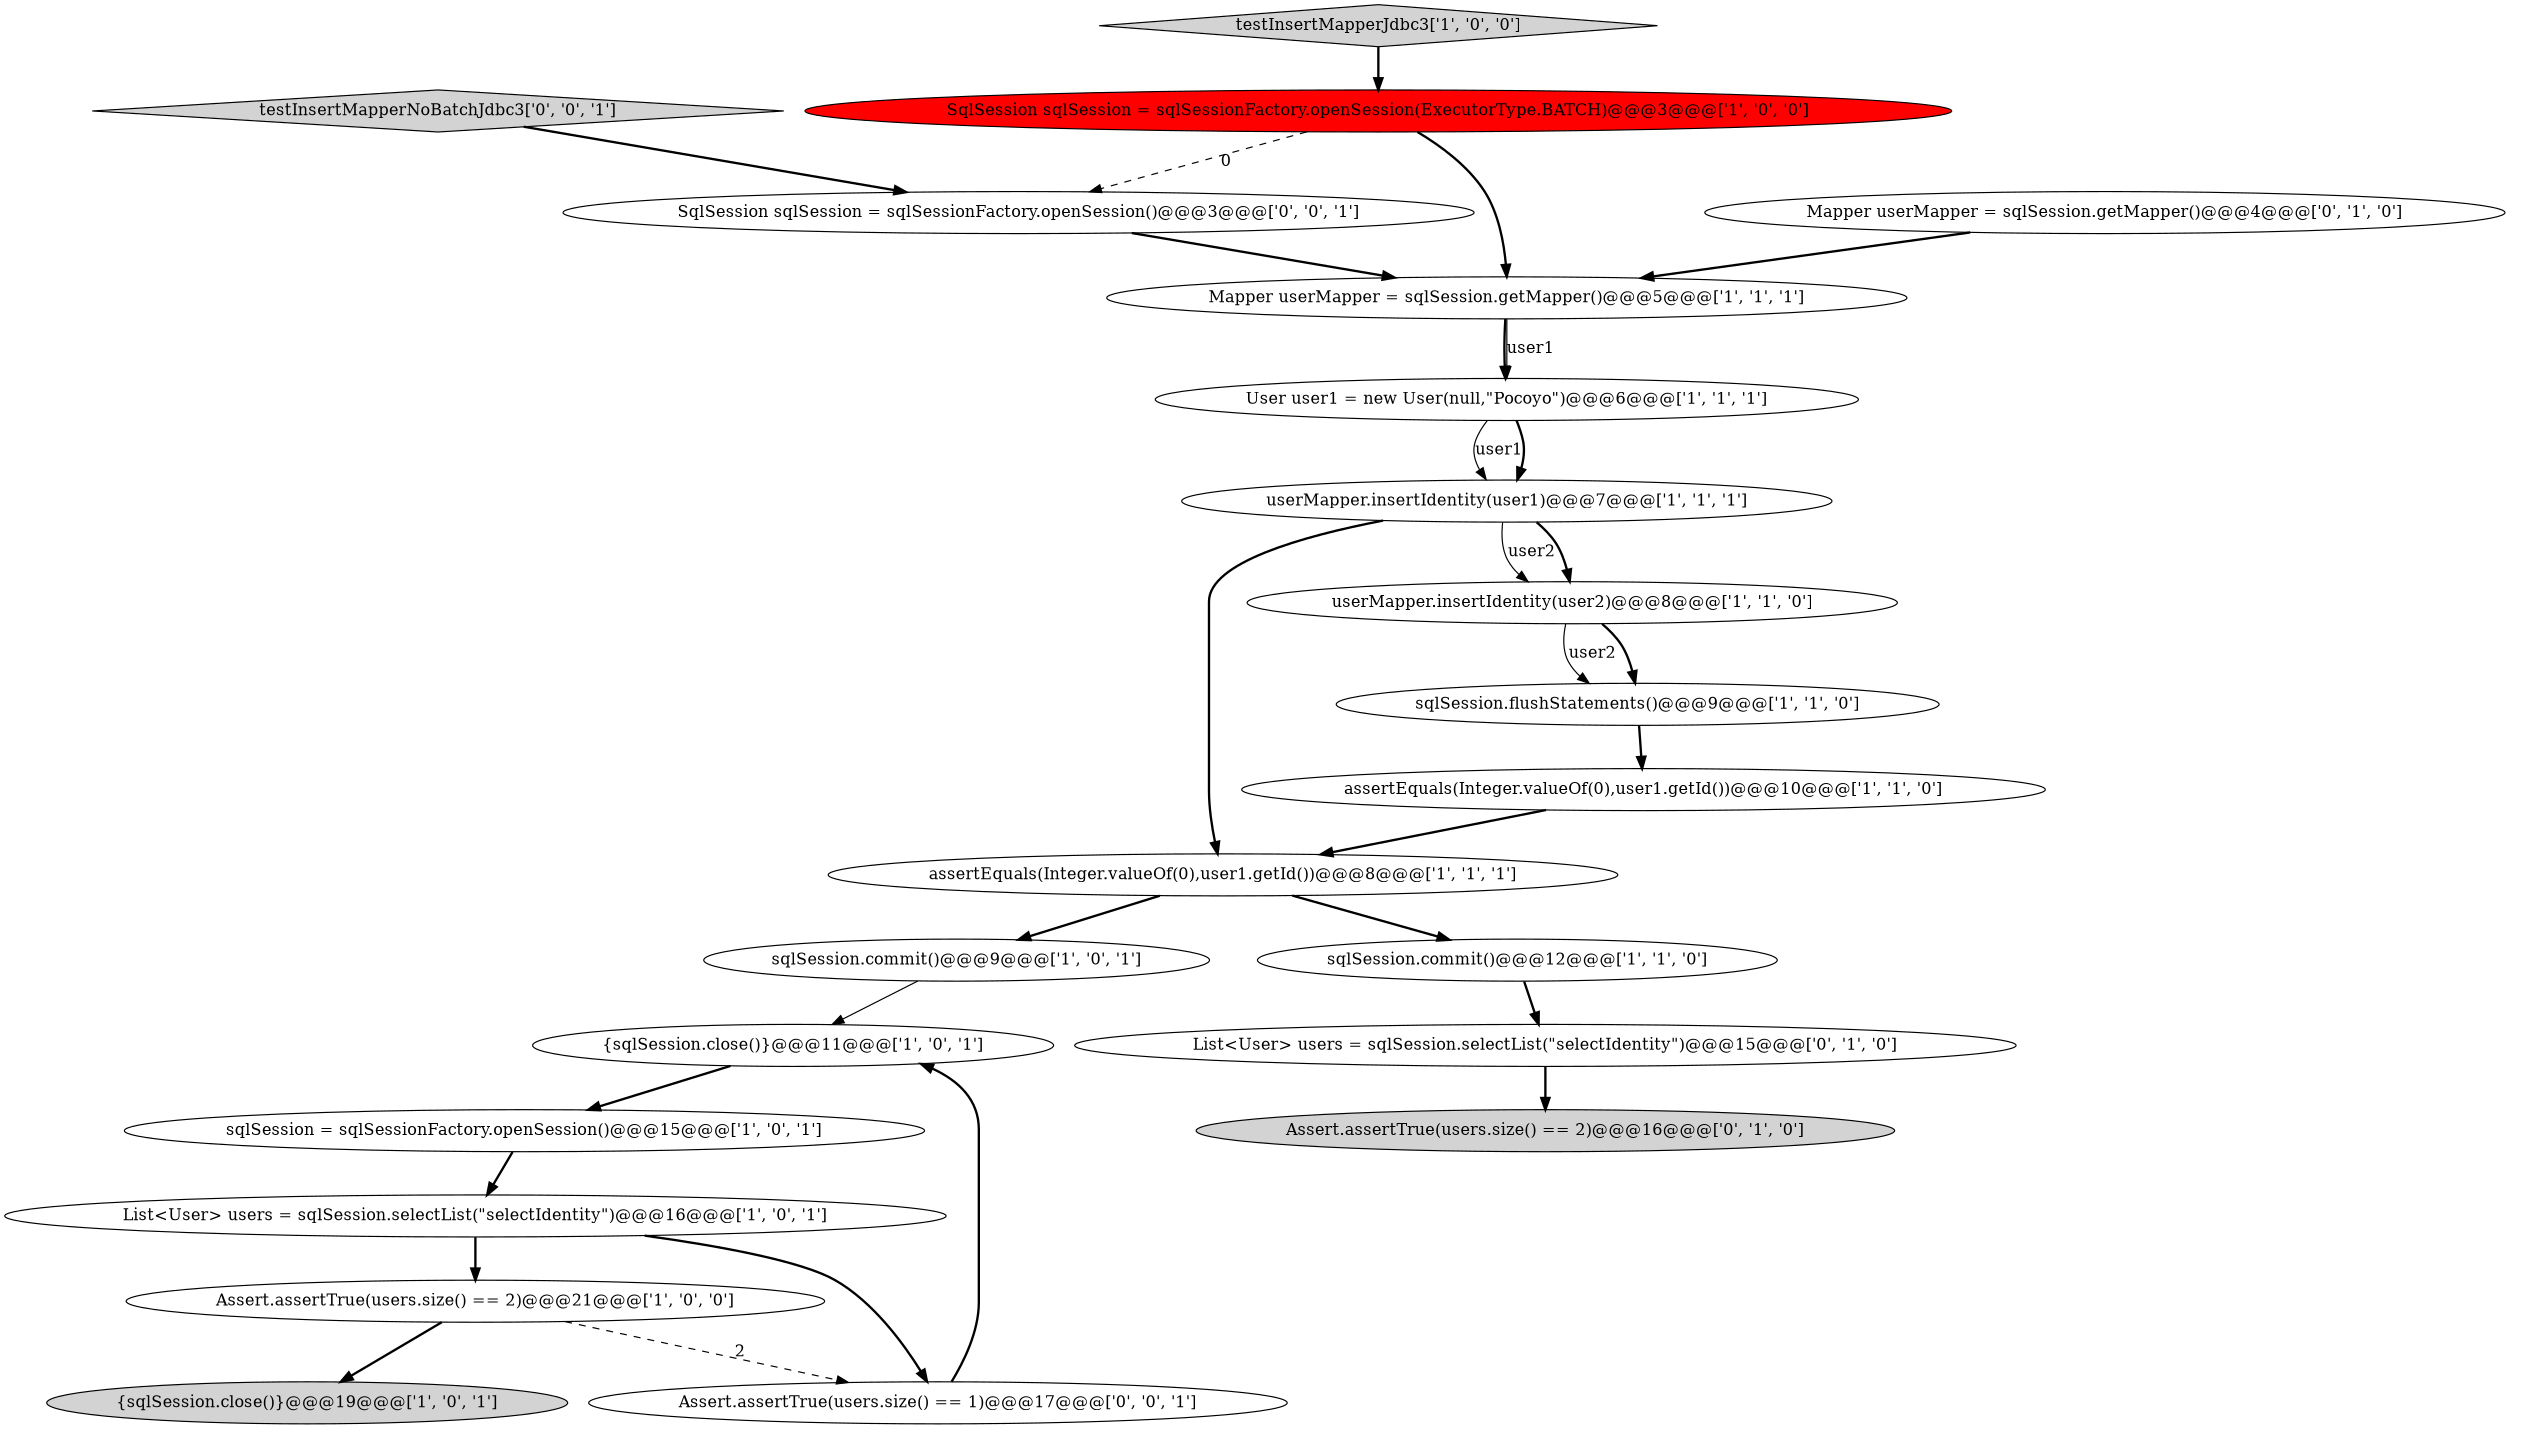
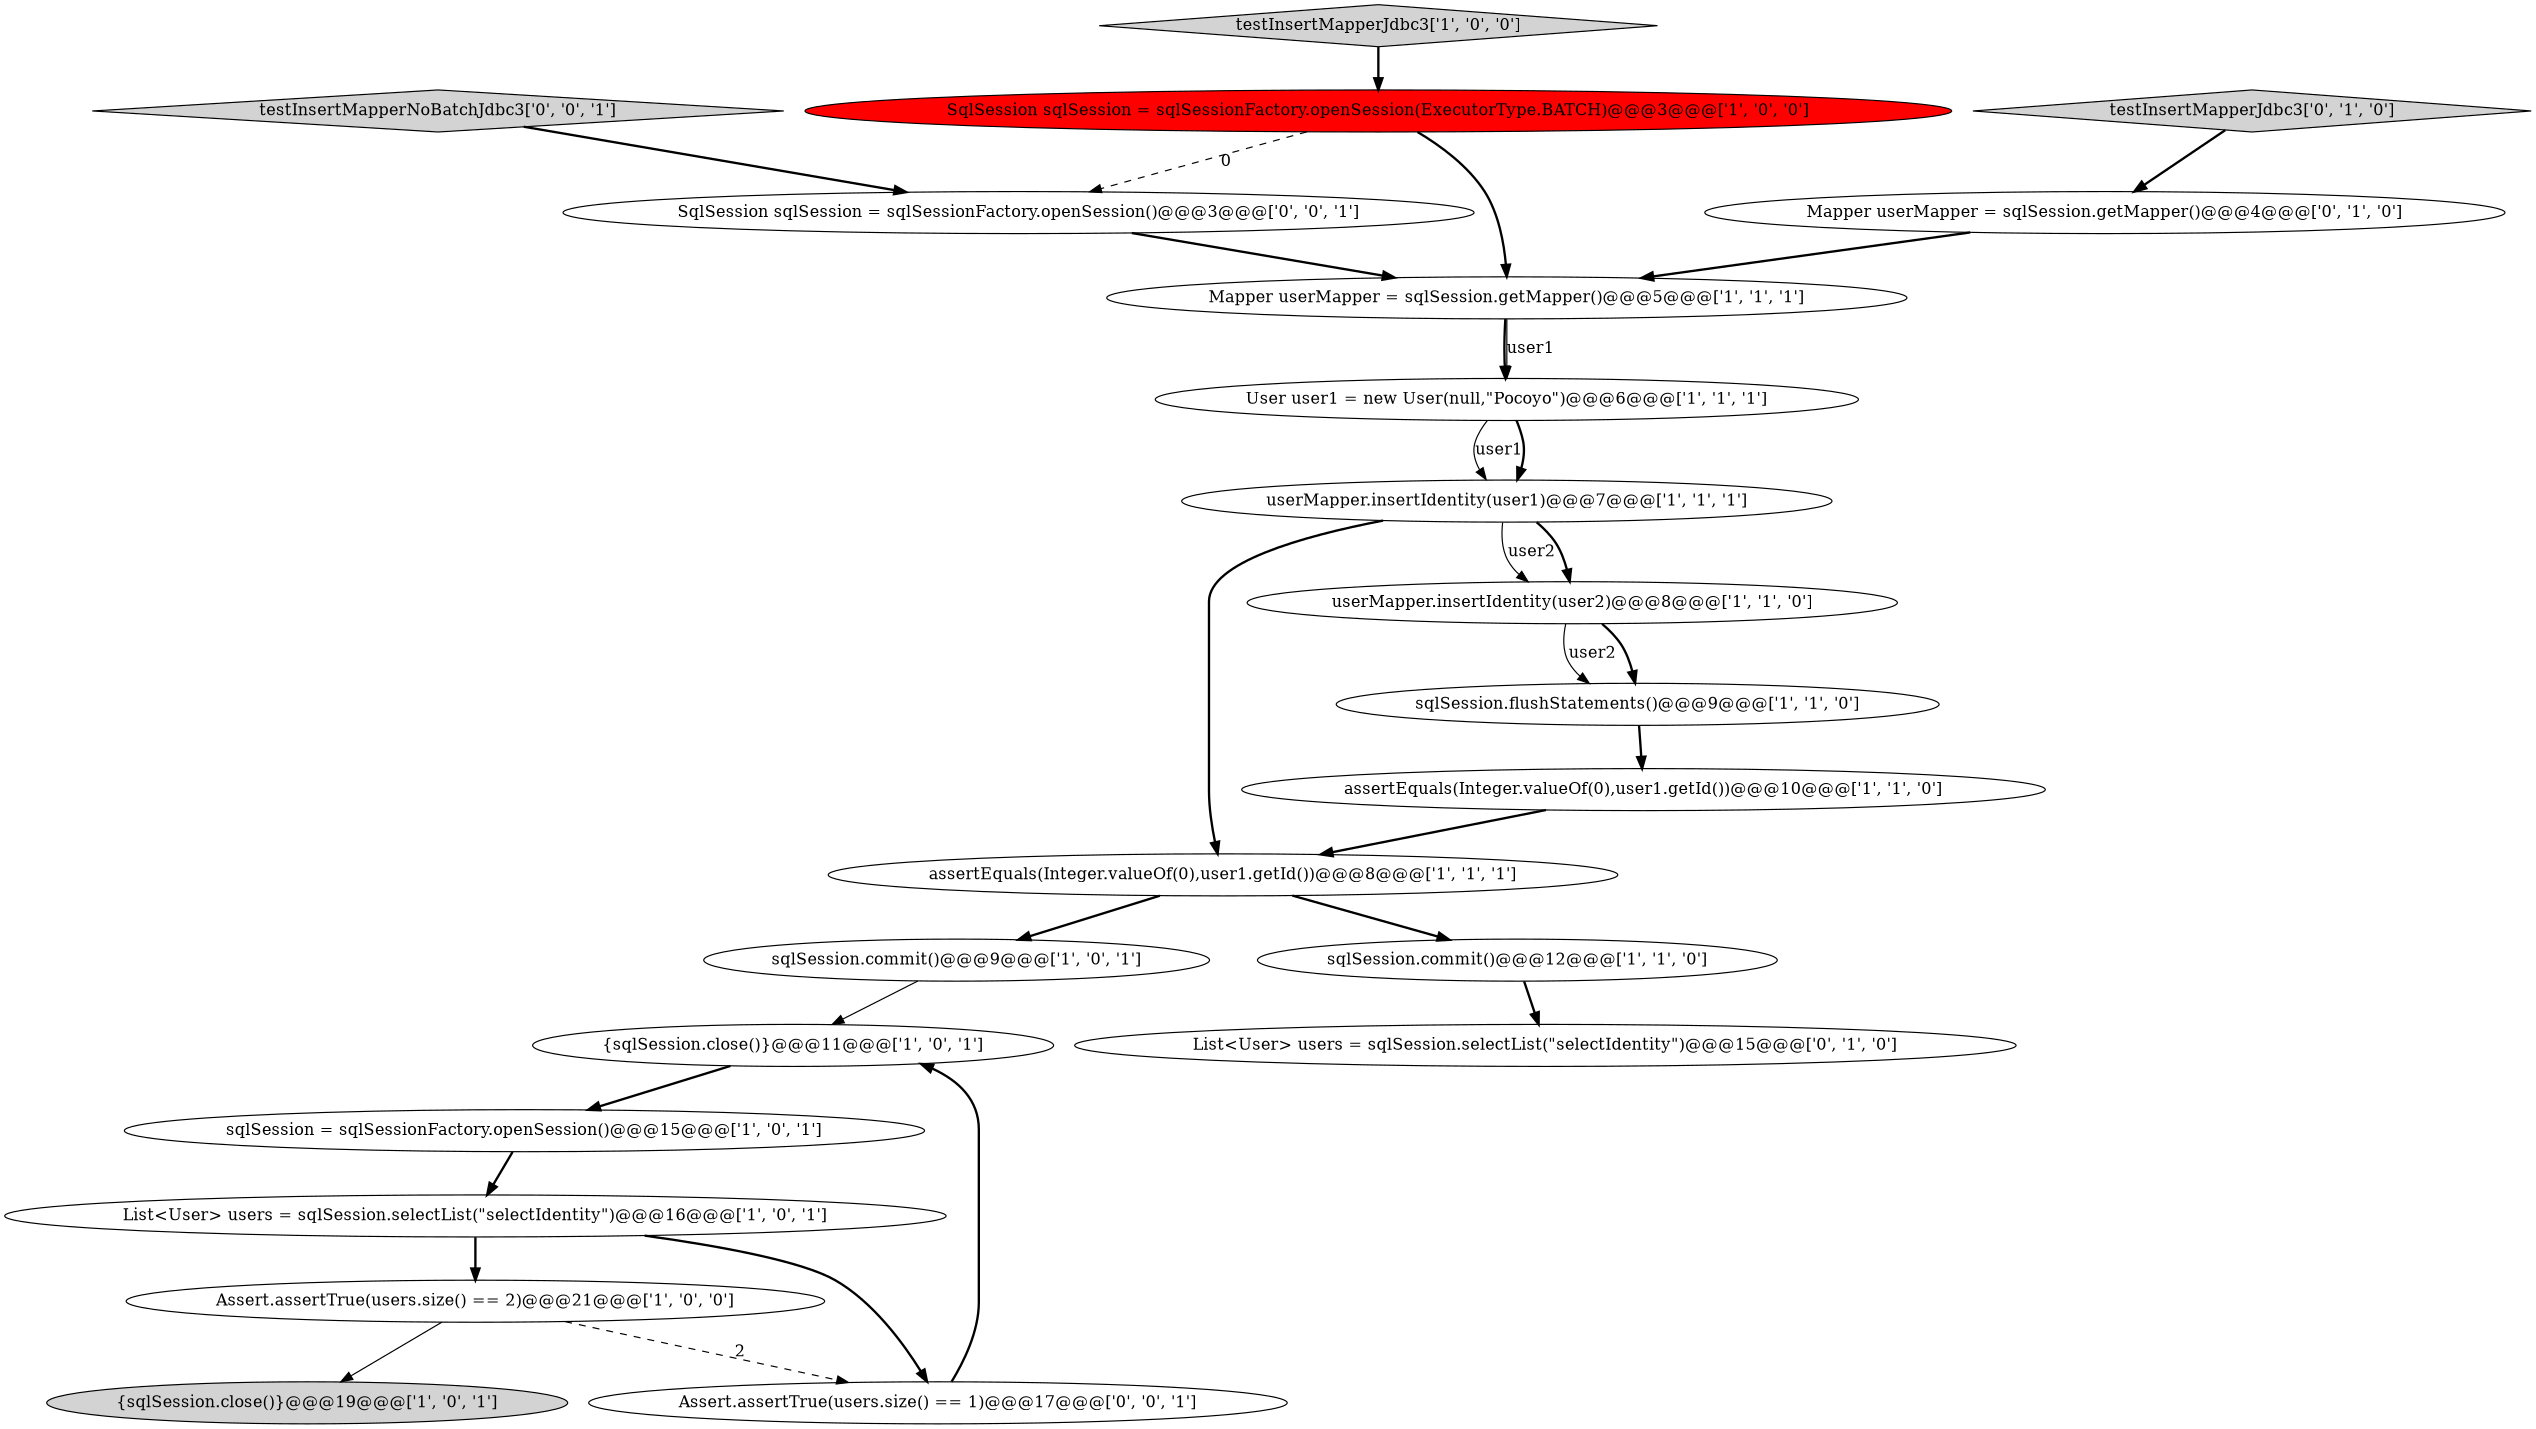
node "testInsertMapperJdbc3['0', '1', '0']": added
node "Assert.assertTrue(users.size() == 2)@@@16@@@['0', '1', '0']": removed
edge "Assert.assertTrue(users.size() == 2)@@@21@@@['1', '0', '0']" -> "{sqlSession.close()}@@@19@@@['1', '0', '1']": style bold -> solid
